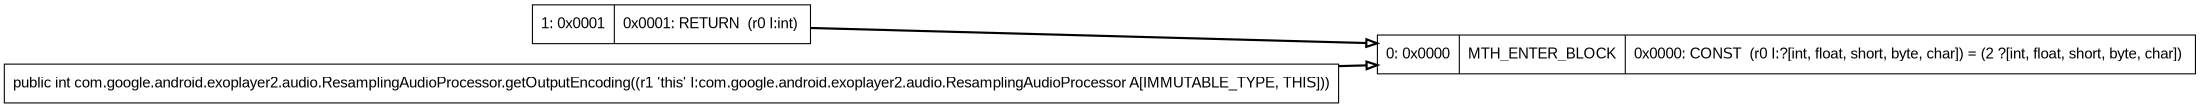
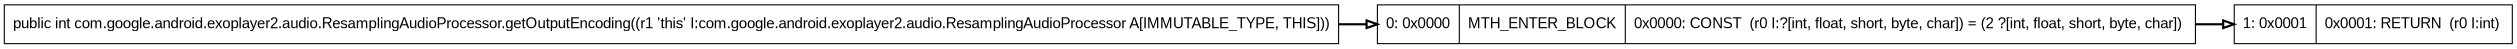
edge "1: 0x0001" -> "0: 0x0000": reversed
